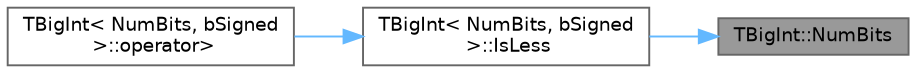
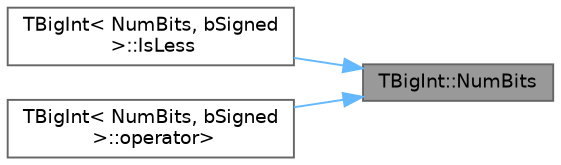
edge "TBigInt< NumBits, bSigned >::operator>" -> "TBigInt< NumBits, bSigned >::IsLess": now "TBigInt< NumBits, bSigned >::operator>" -> "TBigInt::NumBits"
